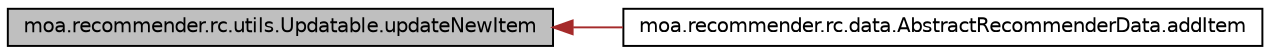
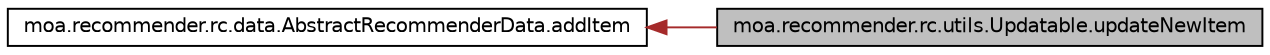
edge "moa.recommender.rc.data.AbstractRecommenderData.addItem" -> "moa.recommender.rc.utils.Updatable.updateNewItem": reversed
